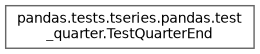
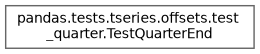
node "pandas.tests.tseries.pandas.test _quarter.TestQuarterEnd": label "pandas.tests.tseries.pandas.test _quarter.TestQuarterEnd" -> "pandas.tests.tseries.offsets.test _quarter.TestQuarterEnd"
